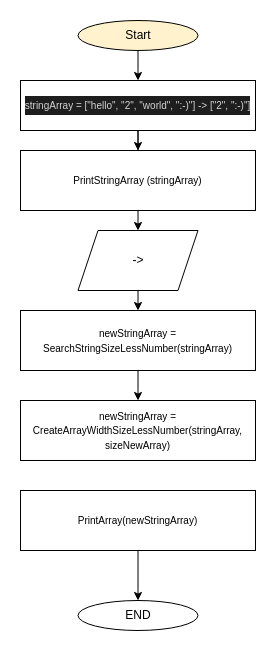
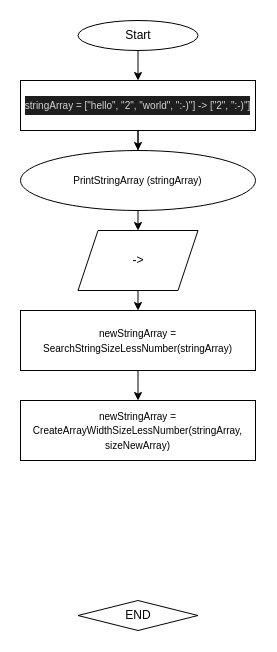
node "Start": fillcolor #fff2cc -> #ffffff
node "PrintStringArray (stringArray)": shape rectangle -> ellipse
node "PrintArray(newStringArray)": removed
edge "PrintArray(newStringArray)" -> "END": removed
node "END": shape ellipse -> diamond
